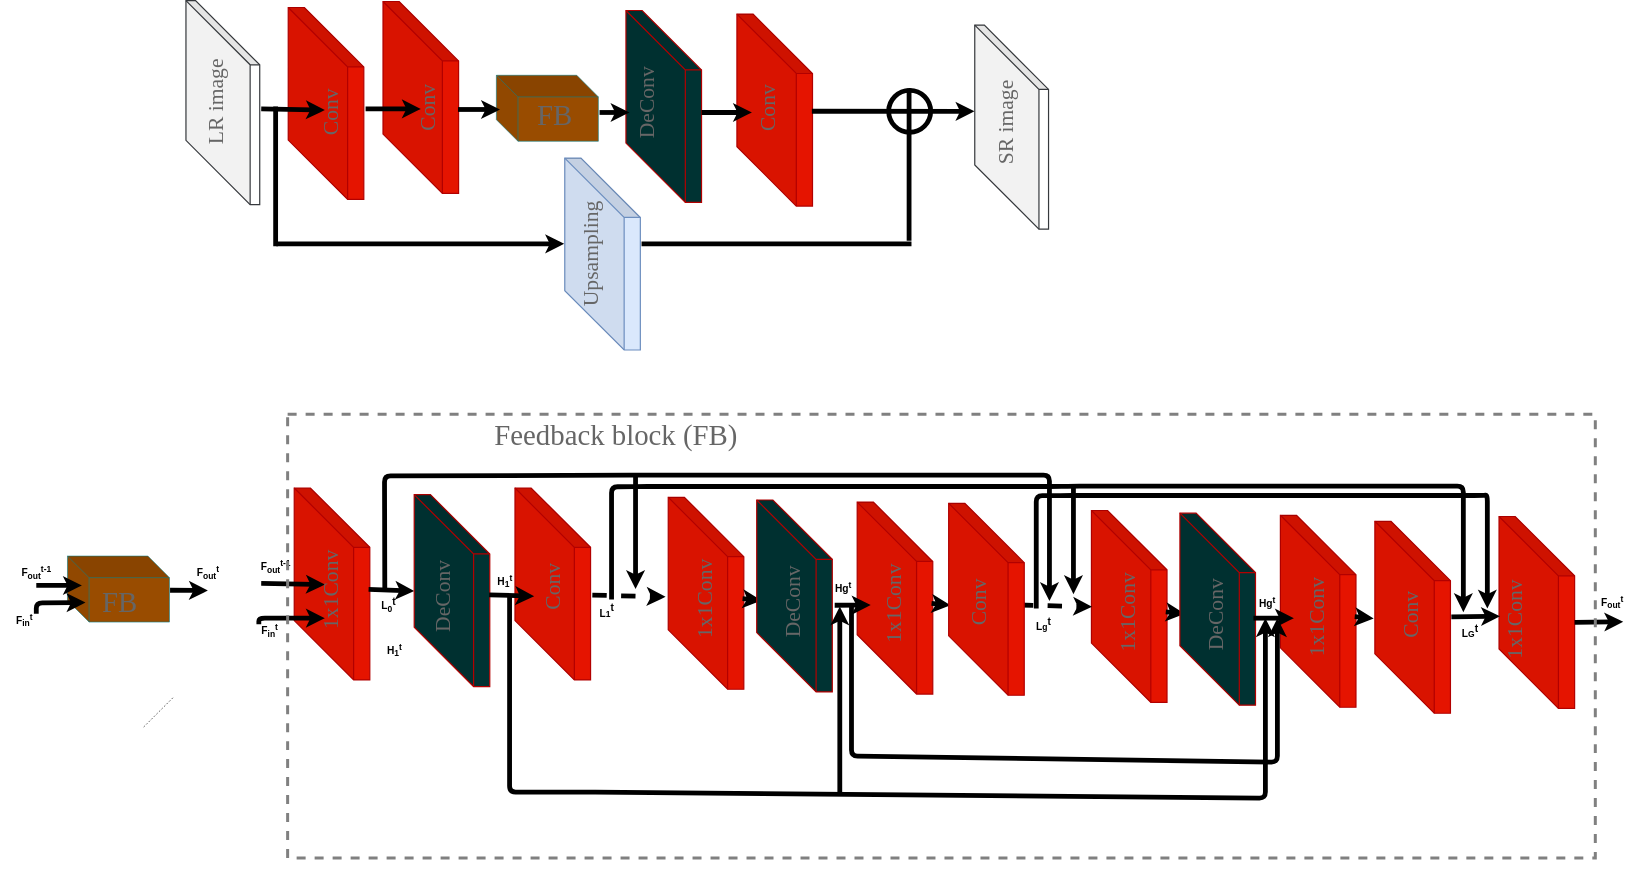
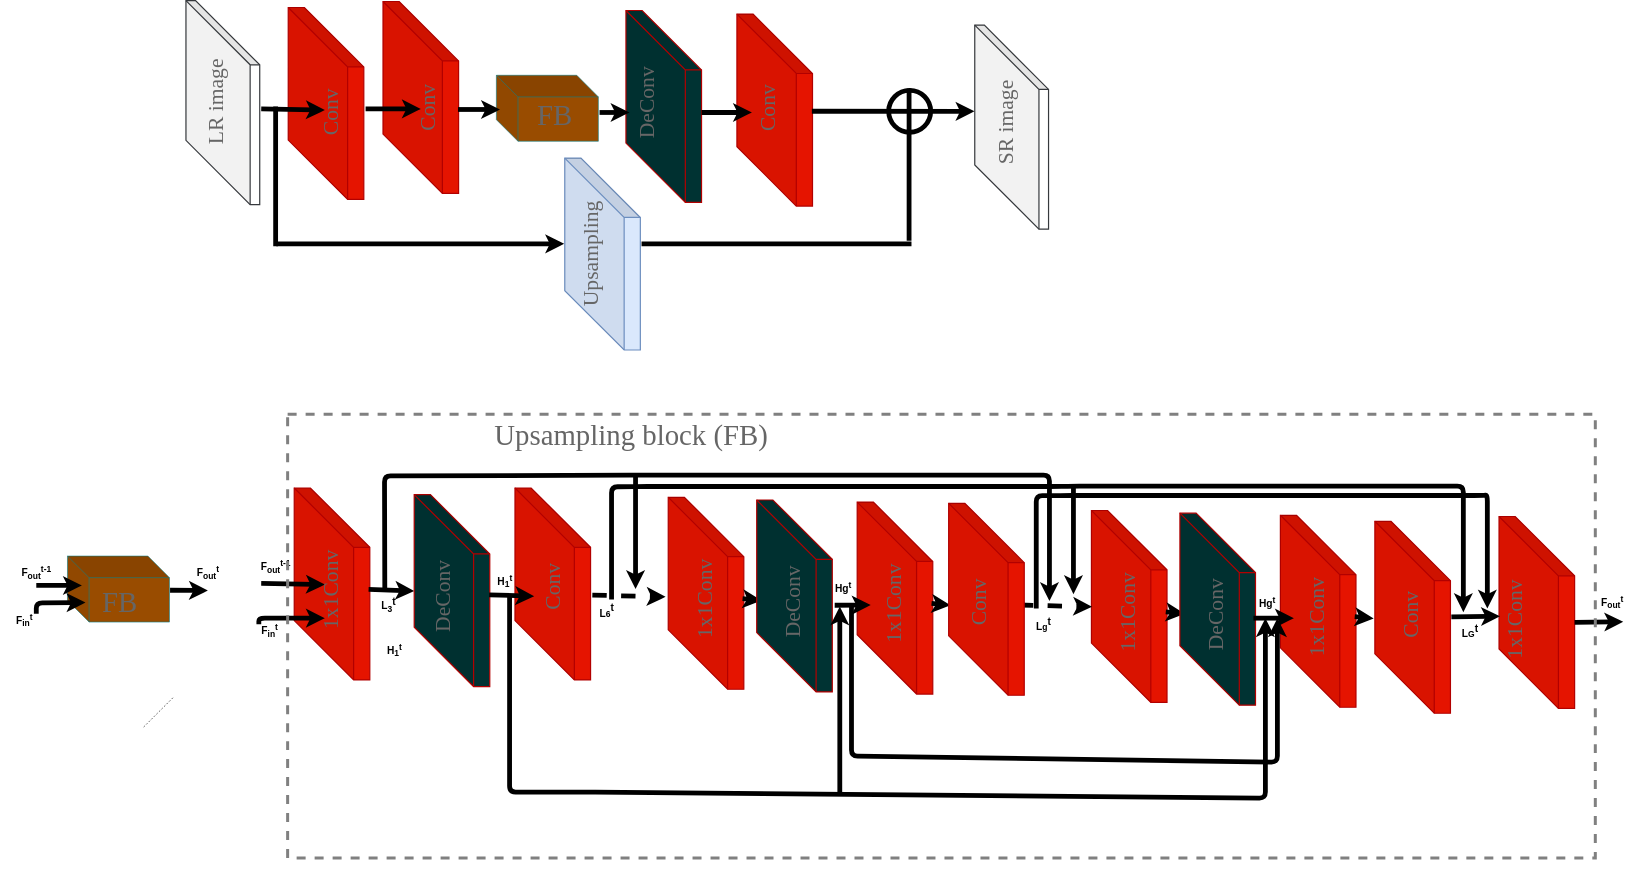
node "Feedback block (FB)": label "Feedback block (FB)" -> "Upsampling block (FB)"
node "L0t": label "L0t" -> "L3t"
node "L1t": label "L1t" -> "L6t"
